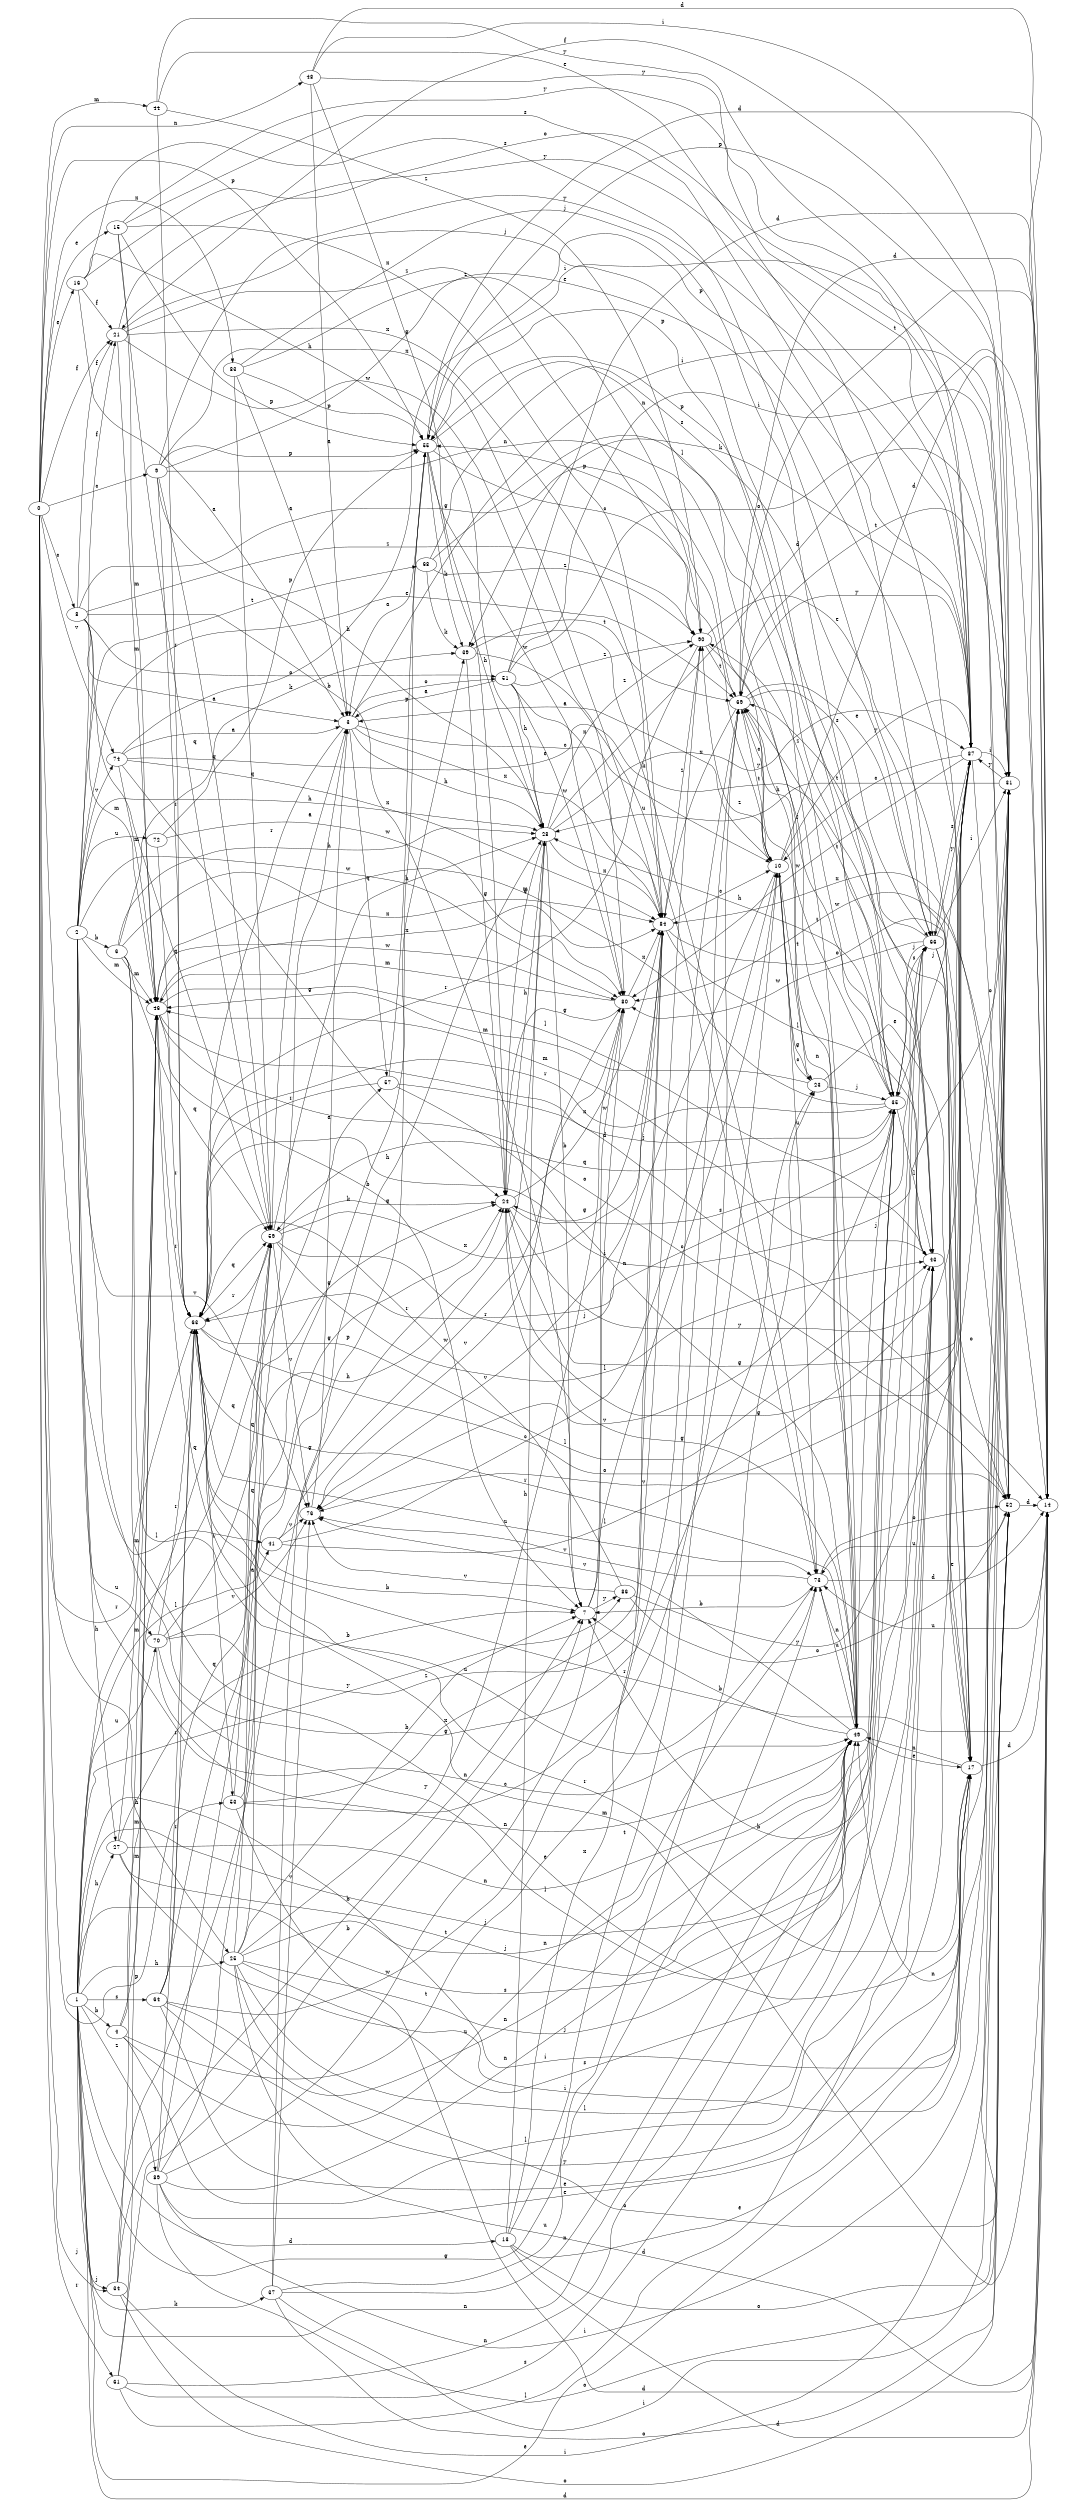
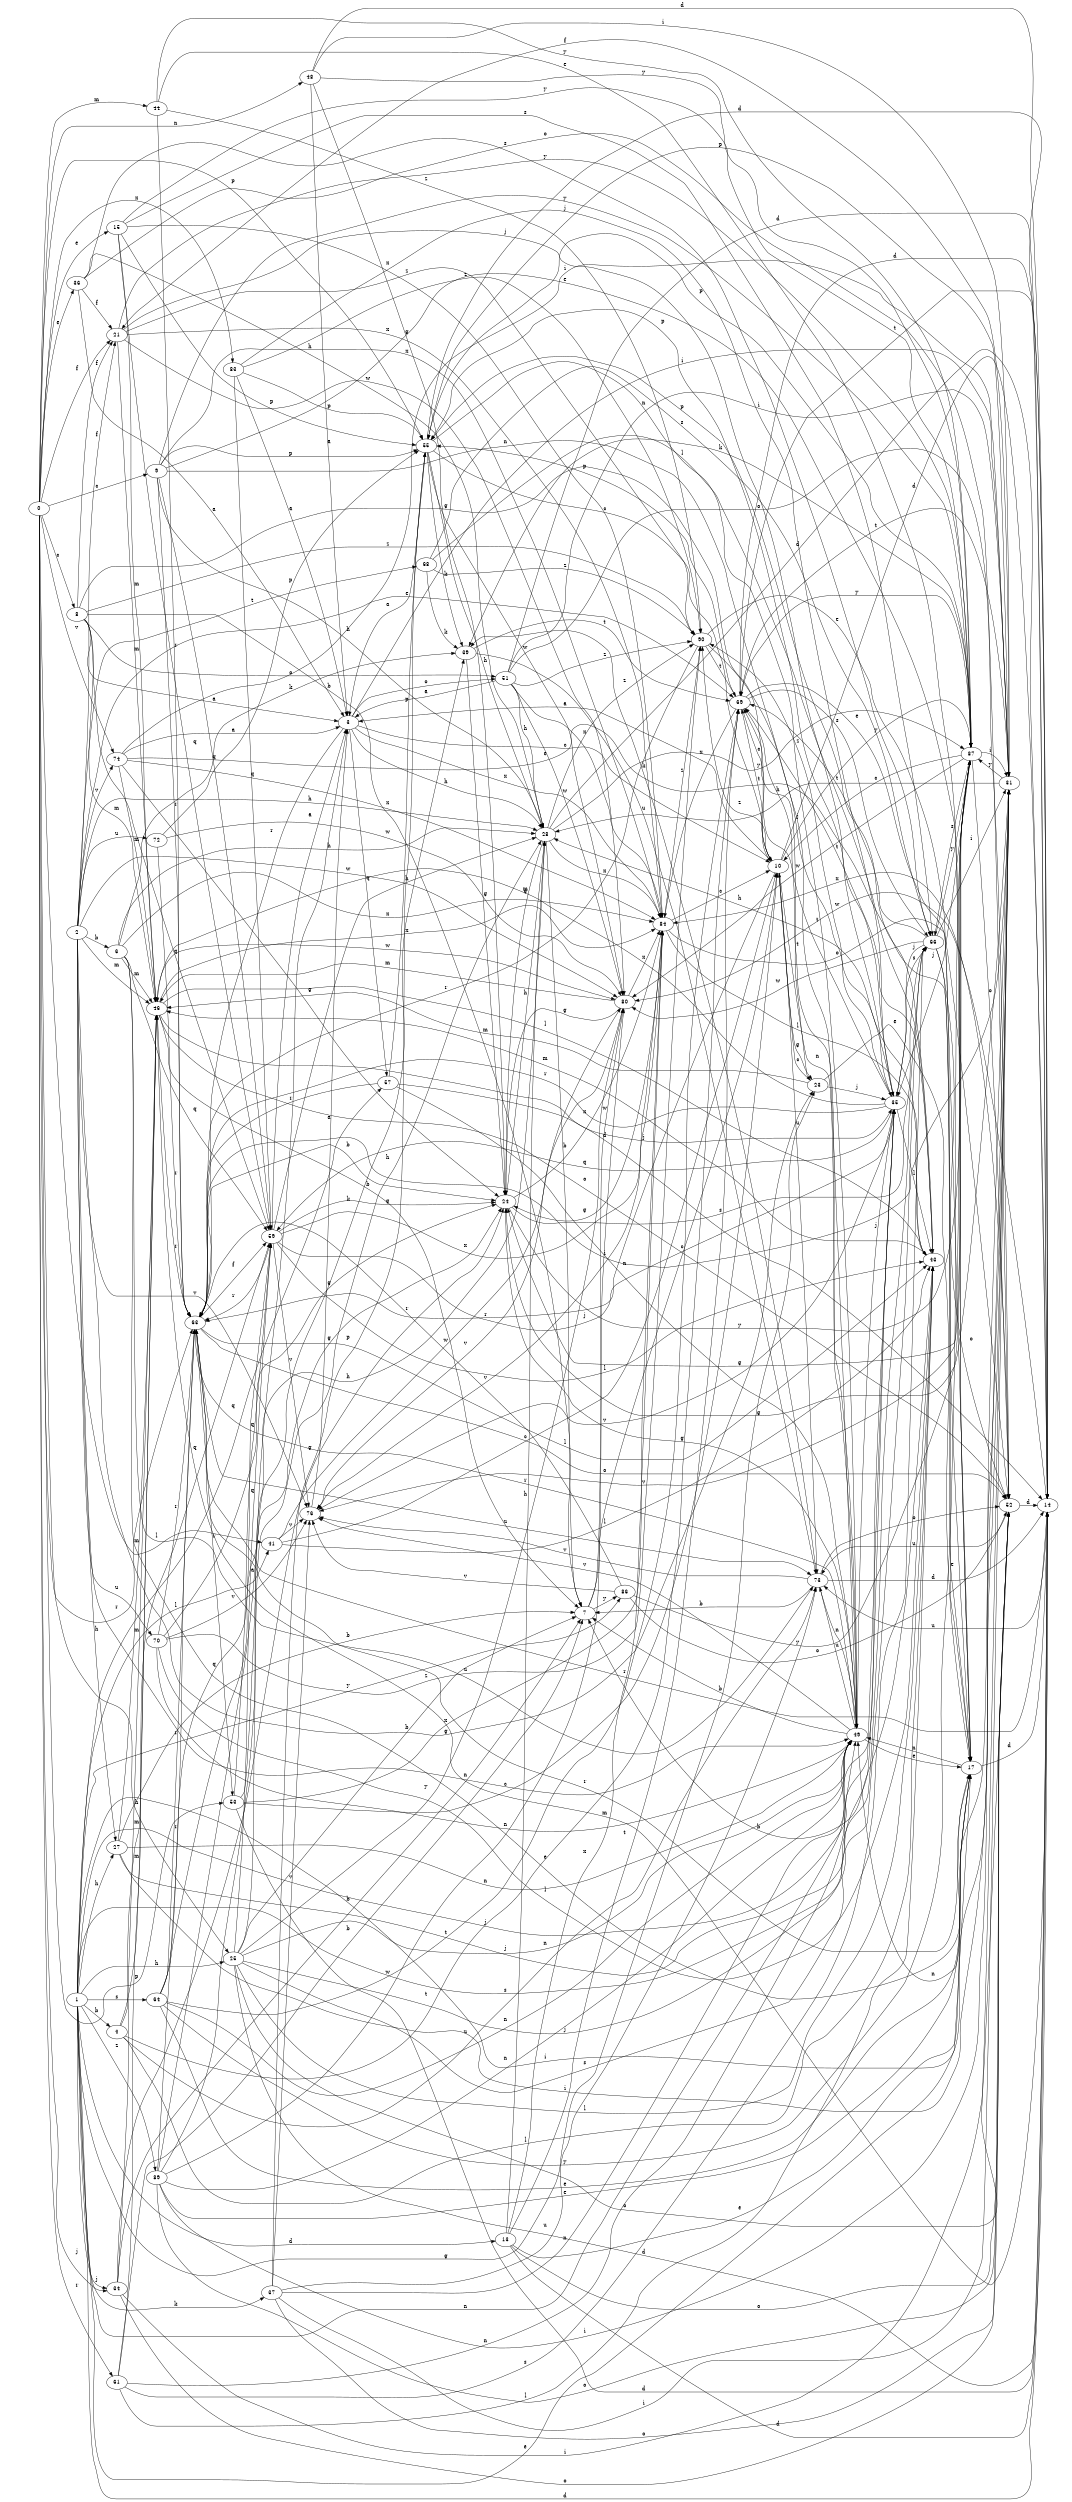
node "16": label "16" -> "36"
edge "63" -> "59": label "q" -> "f"
edge "63" -> "7": now "63" -> "24"
edge "1" -> "70": removed, label "u"
